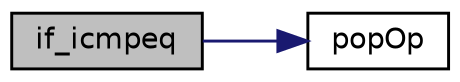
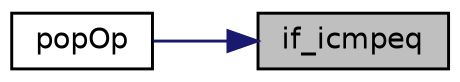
edge "if_icmpeq" -> "popOp": reversed
